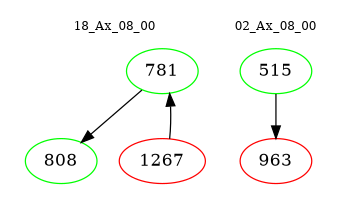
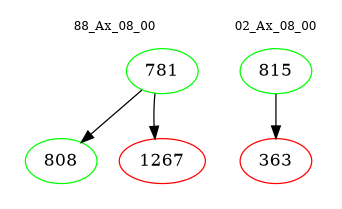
cluster "18_Ax_08_00": label "18_Ax_08_00" -> "88_Ax_08_00"
node "515": label "515" -> "815"
edge "1267" -> "781": reversed
node "963": label "963" -> "363"
